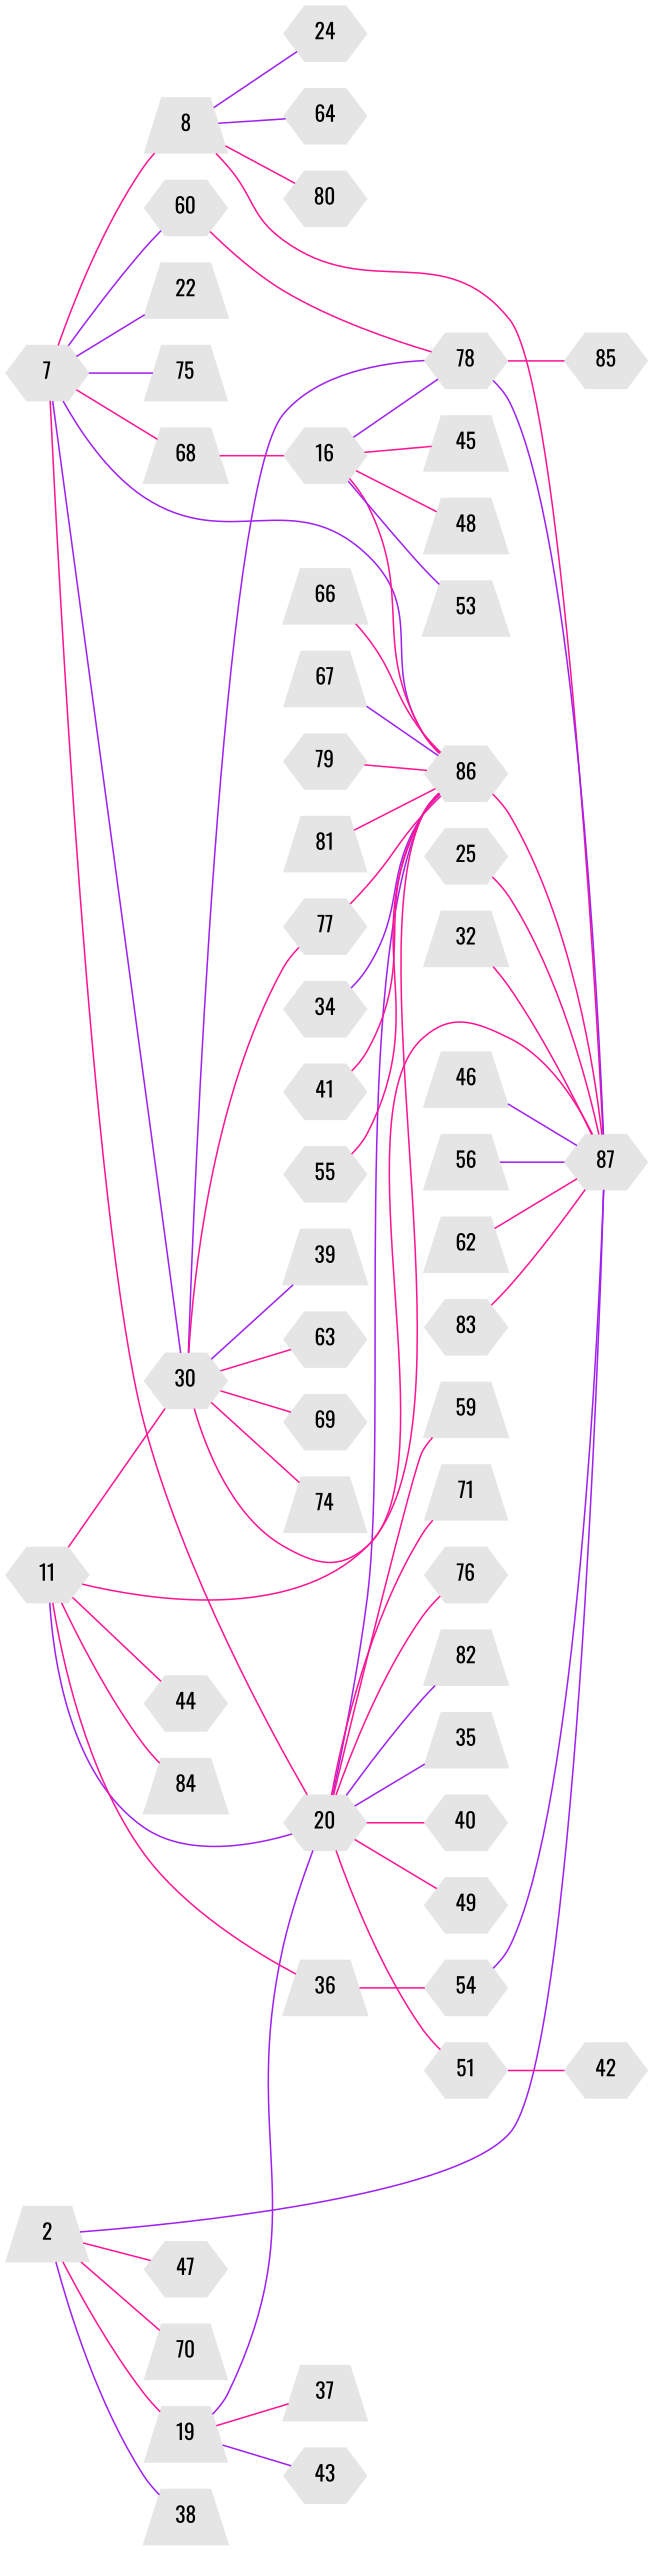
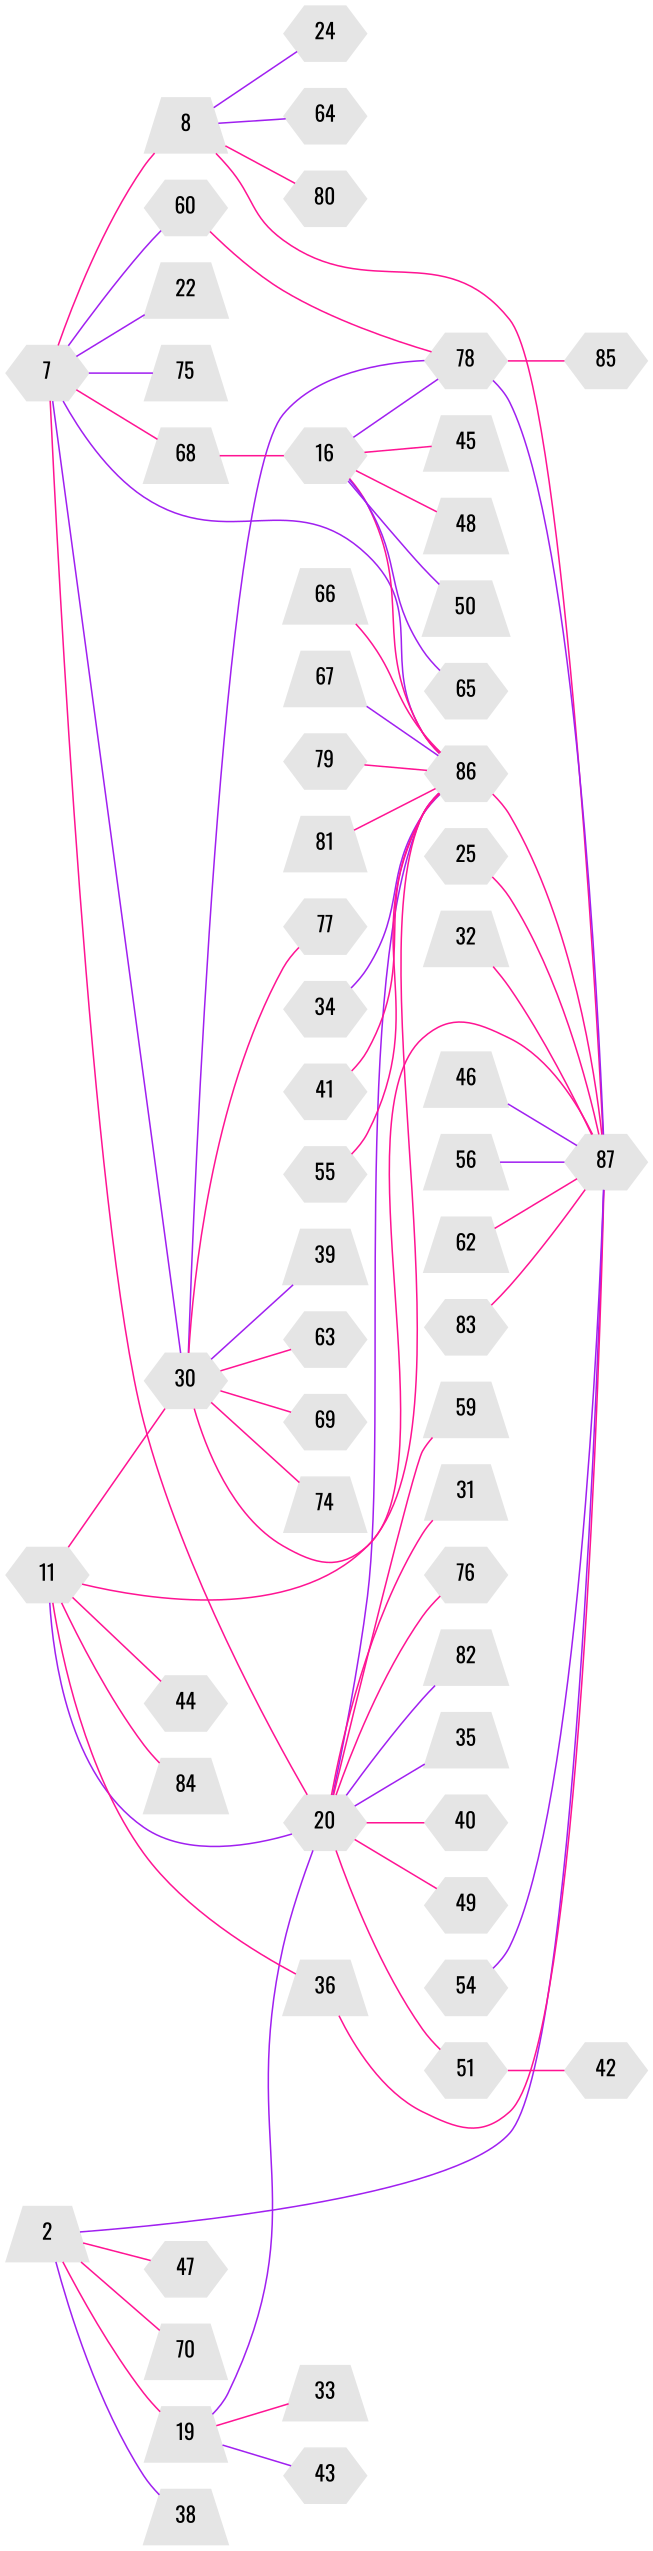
node "53": label "53" -> "50"
node "65": added
edge "86" -- "77": removed
node "71": label "71" -> "31"
edge "36" -- "54": now "36" -- "87"
node "37": label "37" -> "33"
